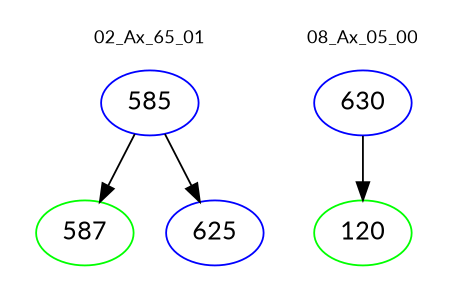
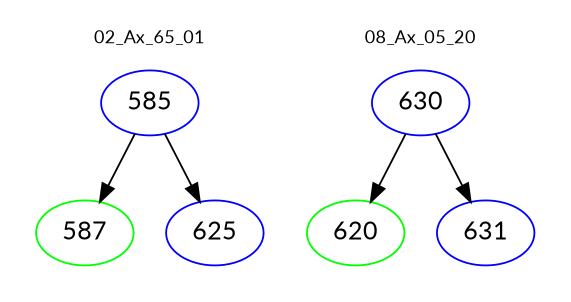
cluster "08_Ax_05_00": label "08_Ax_05_00" -> "08_Ax_05_20"
node "120": label "120" -> "620"
node "631": added
